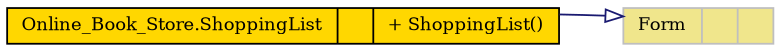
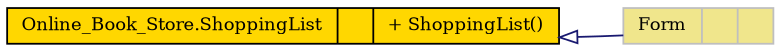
edge "Online_Book_Store.ShoppingList" -> "Form": reversed
